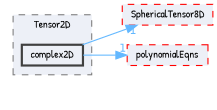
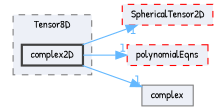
node "SphericalTensor8D": label "SphericalTensor8D" -> "SphericalTensor2D"
cluster "Tensor2D": label "Tensor2D" -> "Tensor8D"
node "complex": added
